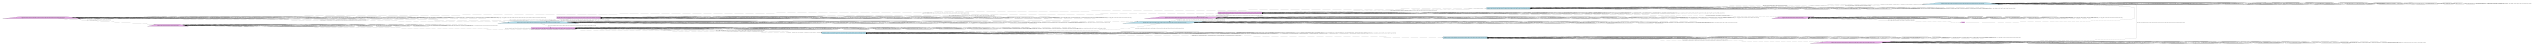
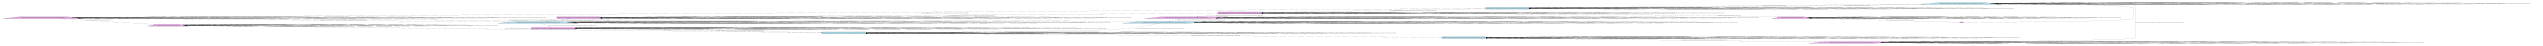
node "6@[((DOL and COF and TEA and CAP and TON and not EUR))]": shape parallelogram -> trapezium
